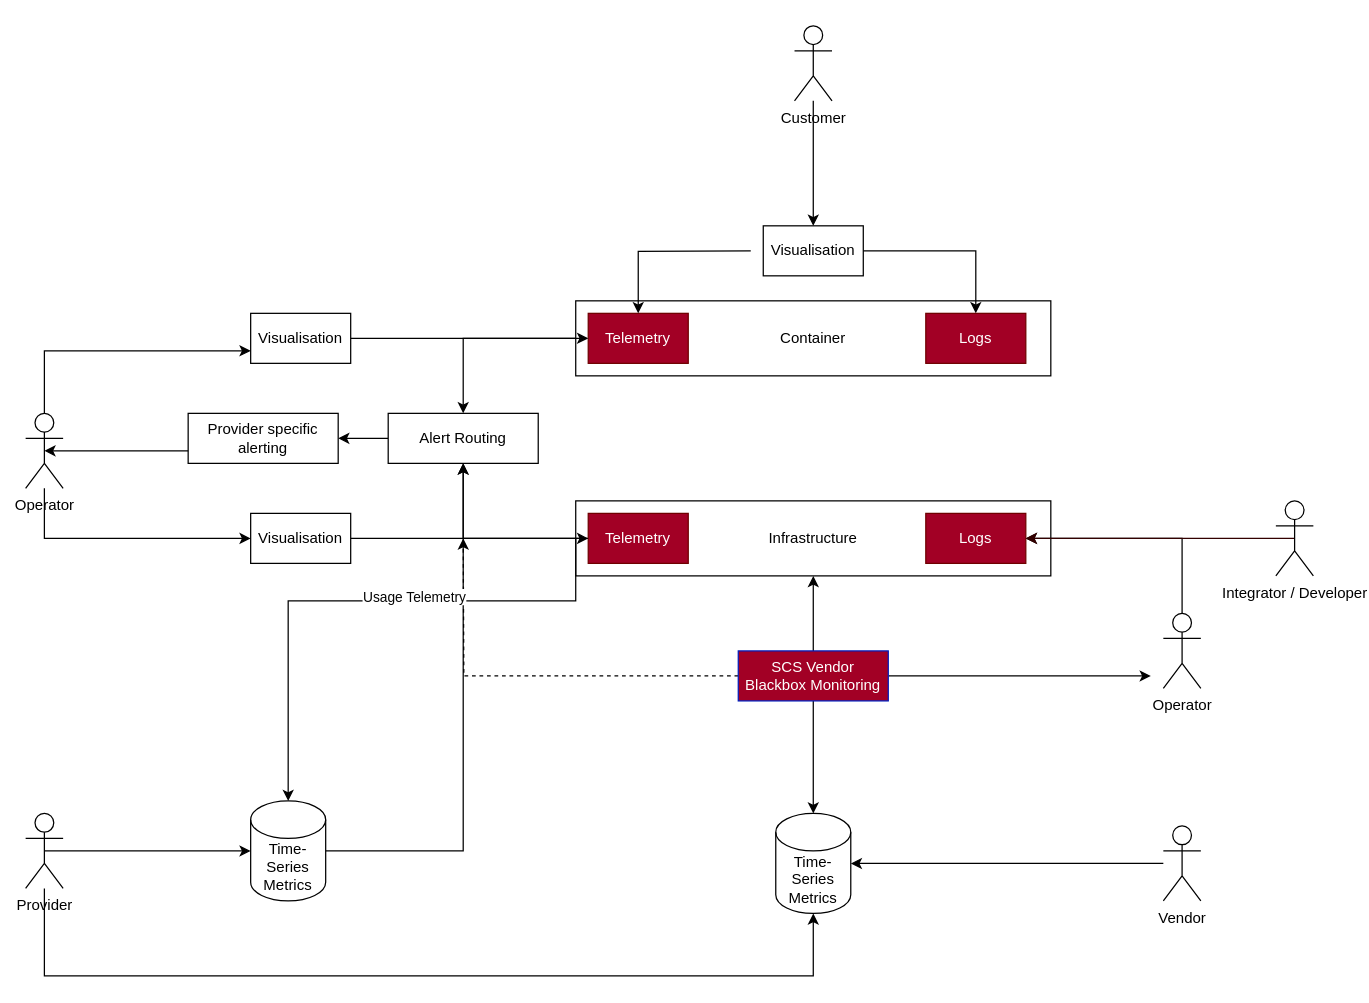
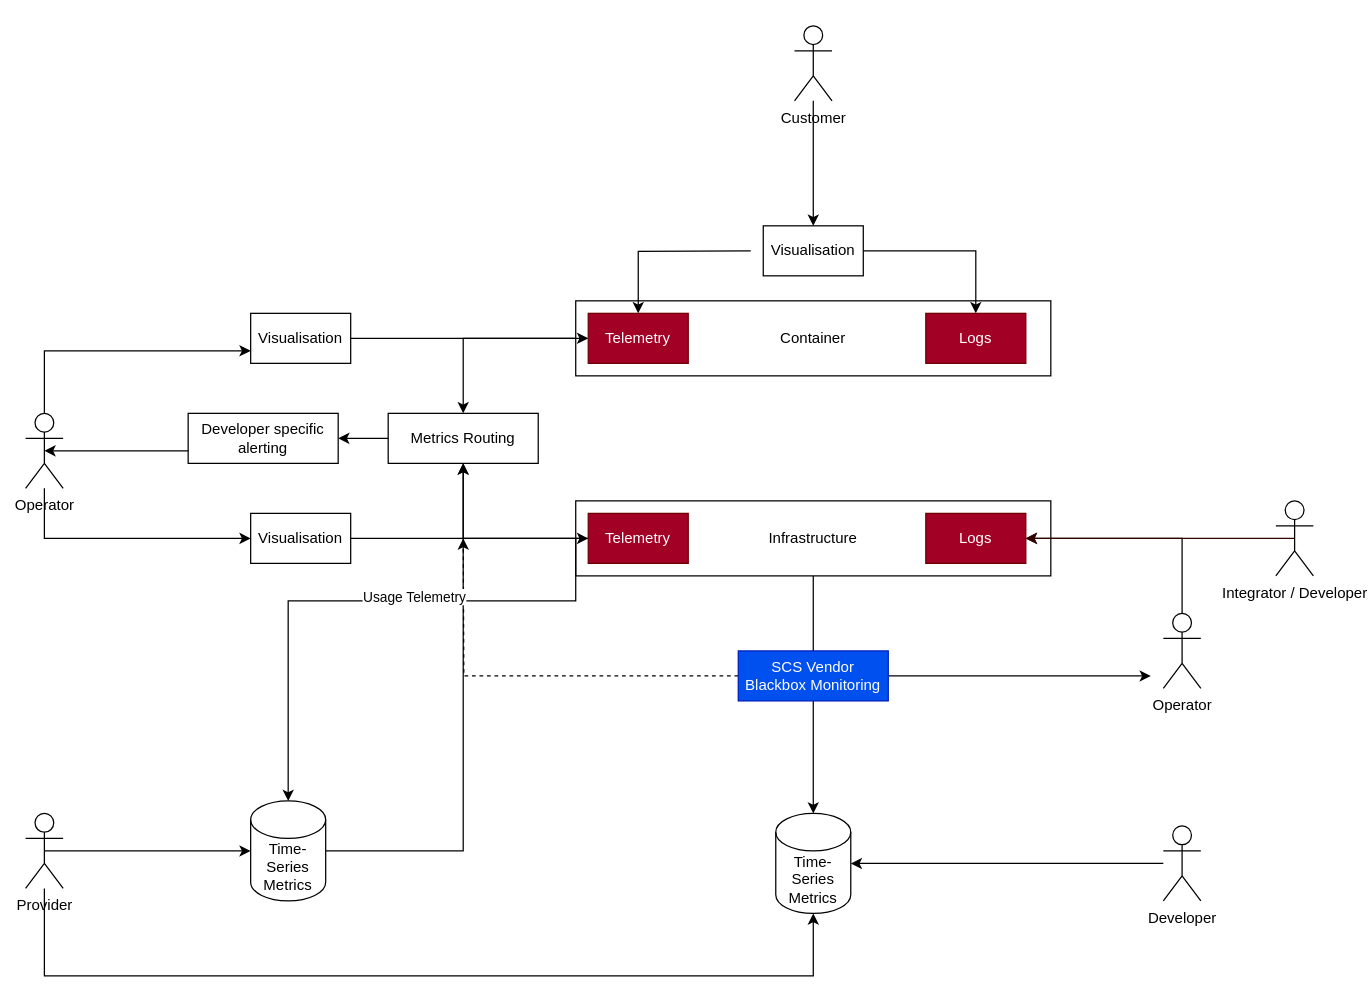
node "Provider specific alerting": label "Provider specific alerting" -> "Developer specific alerting"
node "Alert Routing": label "Alert Routing" -> "Metrics Routing"
edge "SCS Vendor Blackbox Monitoring" -> "Infrastructure": arrowhead classic -> none
node "SCS Vendor Blackbox Monitoring": fillcolor #a20025 -> #0050ef
node "Vendor": label "Vendor" -> "Developer"
